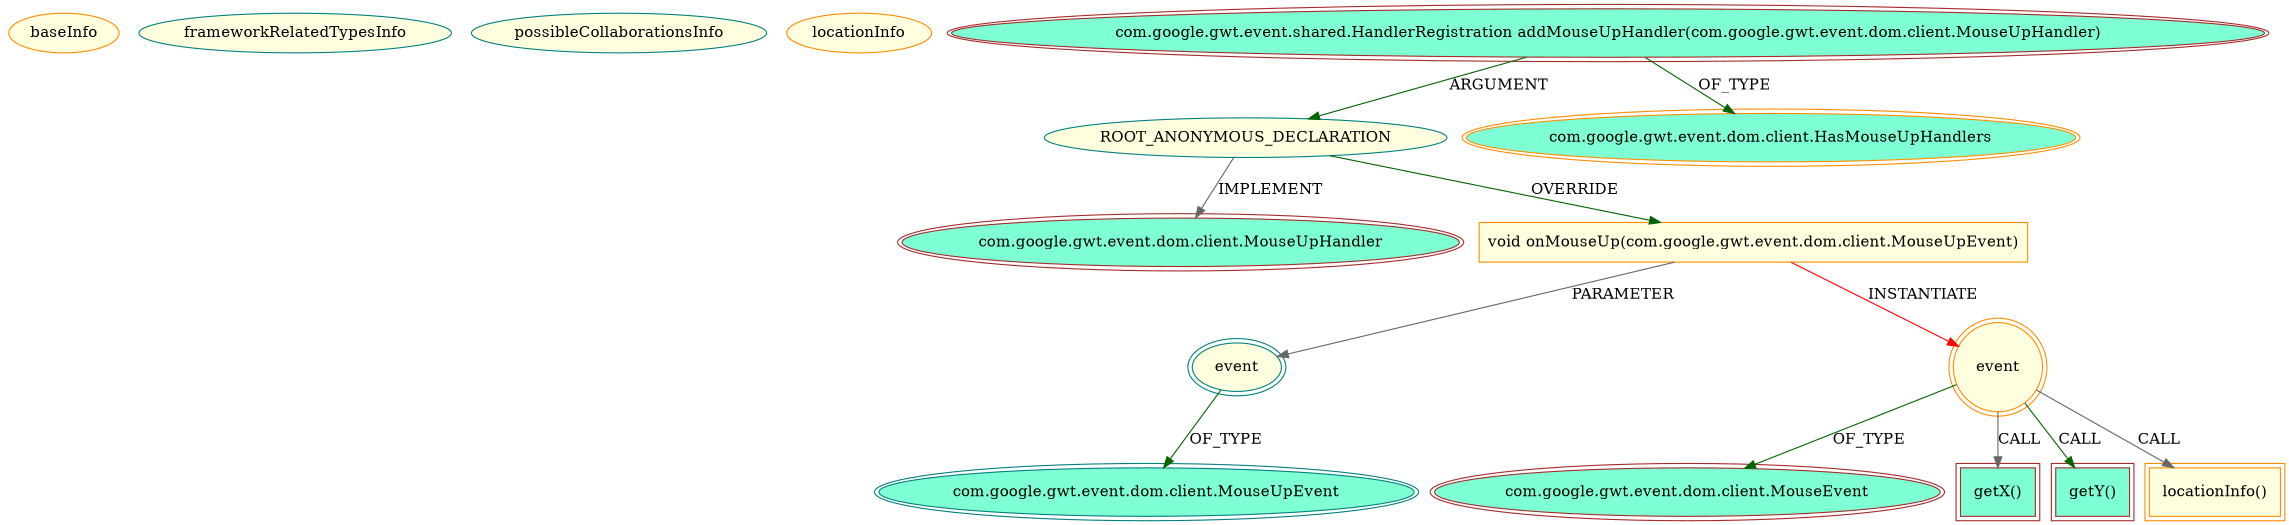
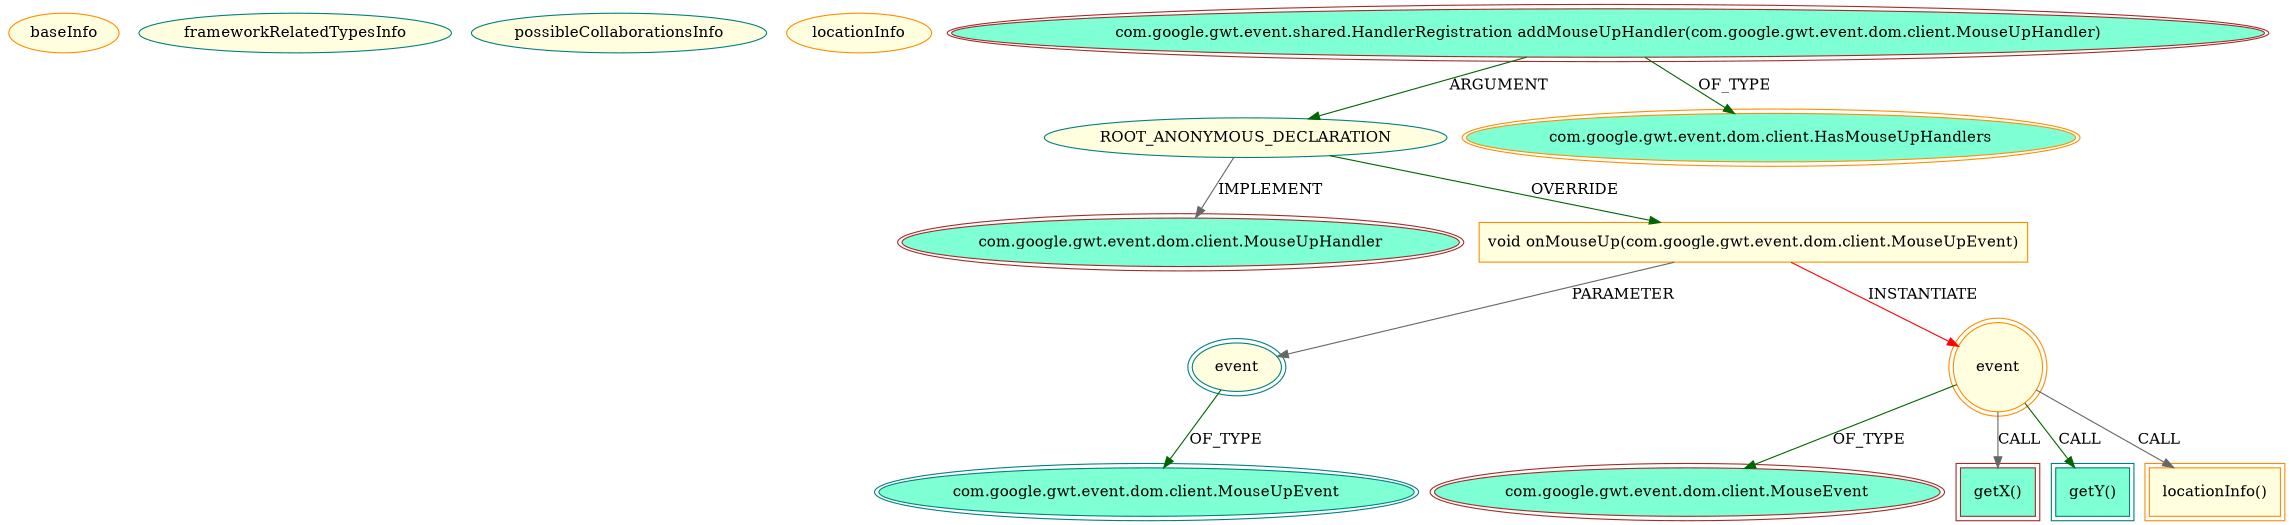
node "getY()": color brown -> teal
